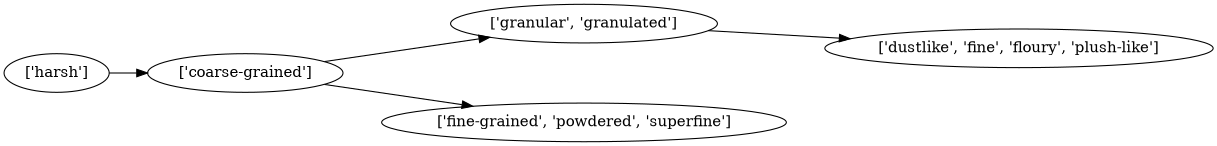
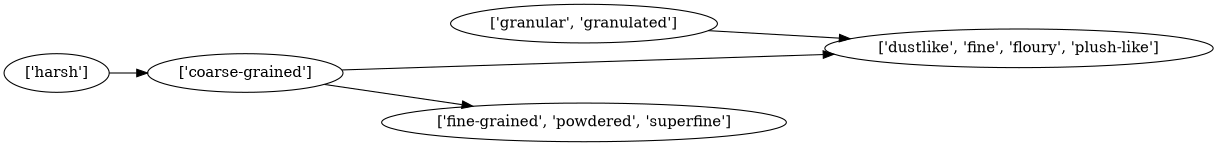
edge "['coarse-grained']" -> "['granular', 'granulated']": now "['coarse-grained']" -> "['dustlike', 'fine', 'floury', 'plush-like']"
